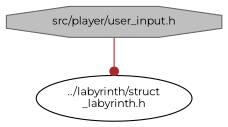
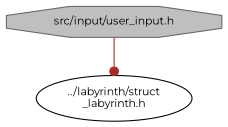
node "src/player/user_input.h": label "src/player/user_input.h" -> "src/input/user_input.h"
